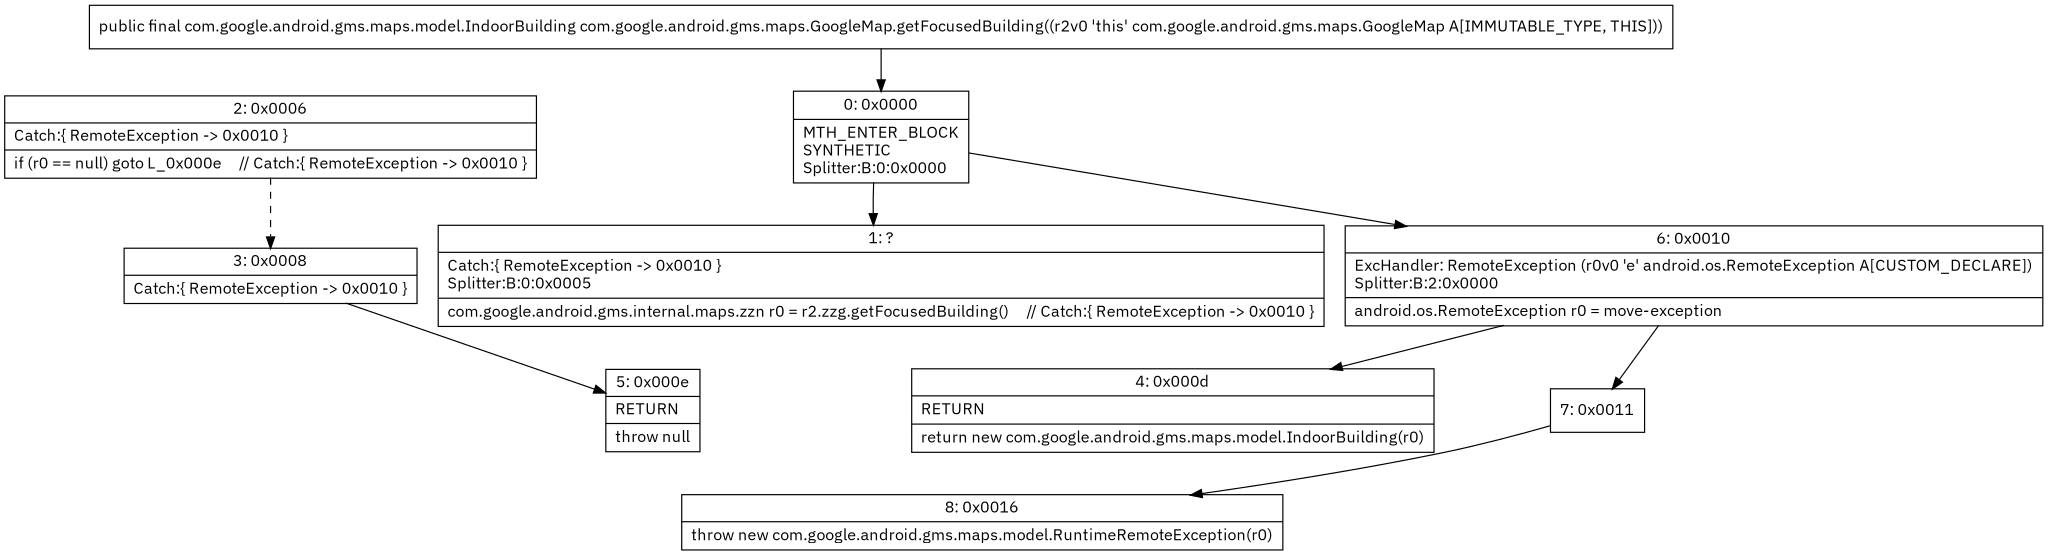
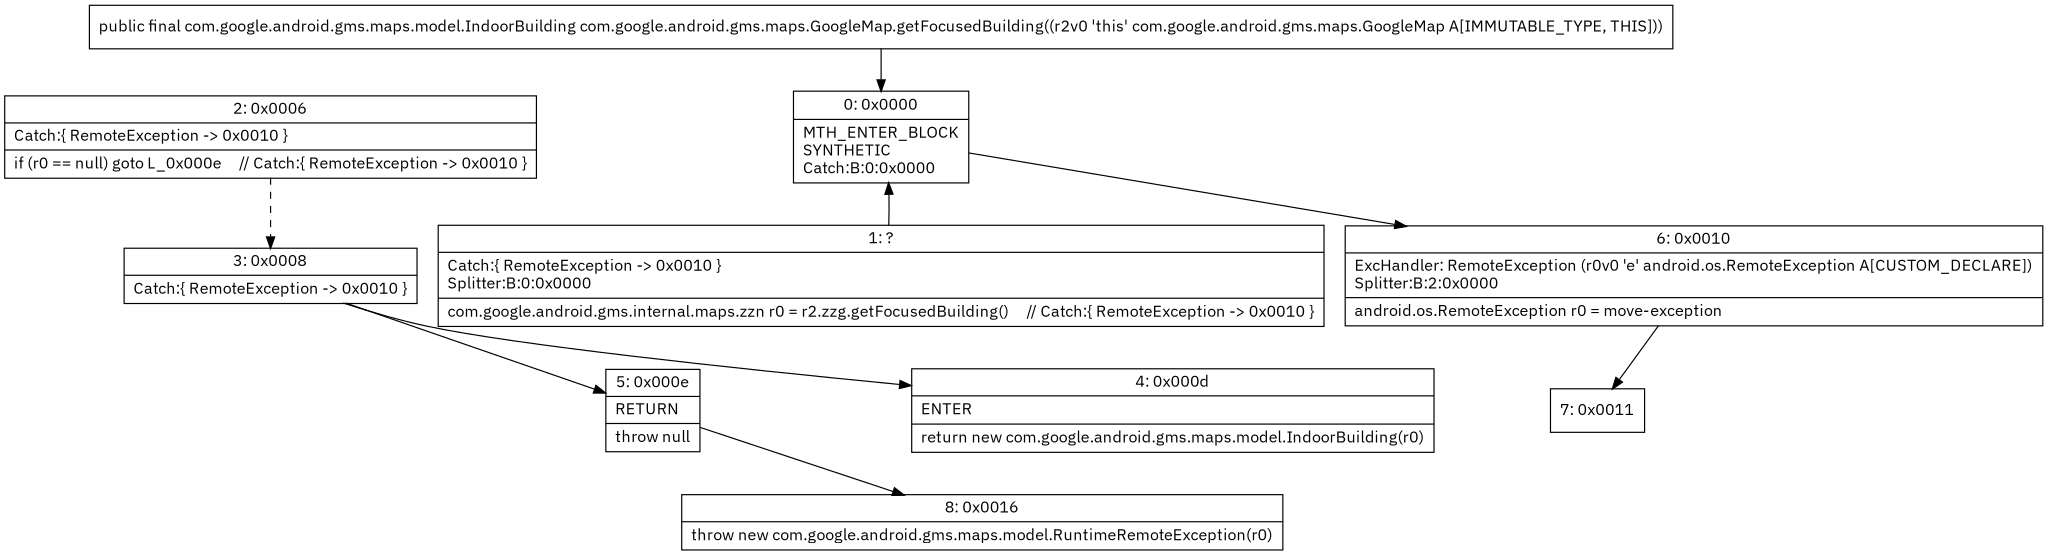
node "0: 0x0000": text "Splitter:B:0:0x0000" -> "Catch:B:0:0x0000"
edge "0: 0x0000" -> "1: ?": reversed
node "1: ?": text "Splitter:B:0:0x0005" -> "Splitter:B:0:0x0000"
edge "6: 0x0010" -> "4: 0x000d": now "3: 0x0008" -> "4: 0x000d"
node "4: 0x000d": text "RETURN" -> "ENTER"
edge "7: 0x0011" -> "8: 0x0016": now "5: 0x000e" -> "8: 0x0016"
